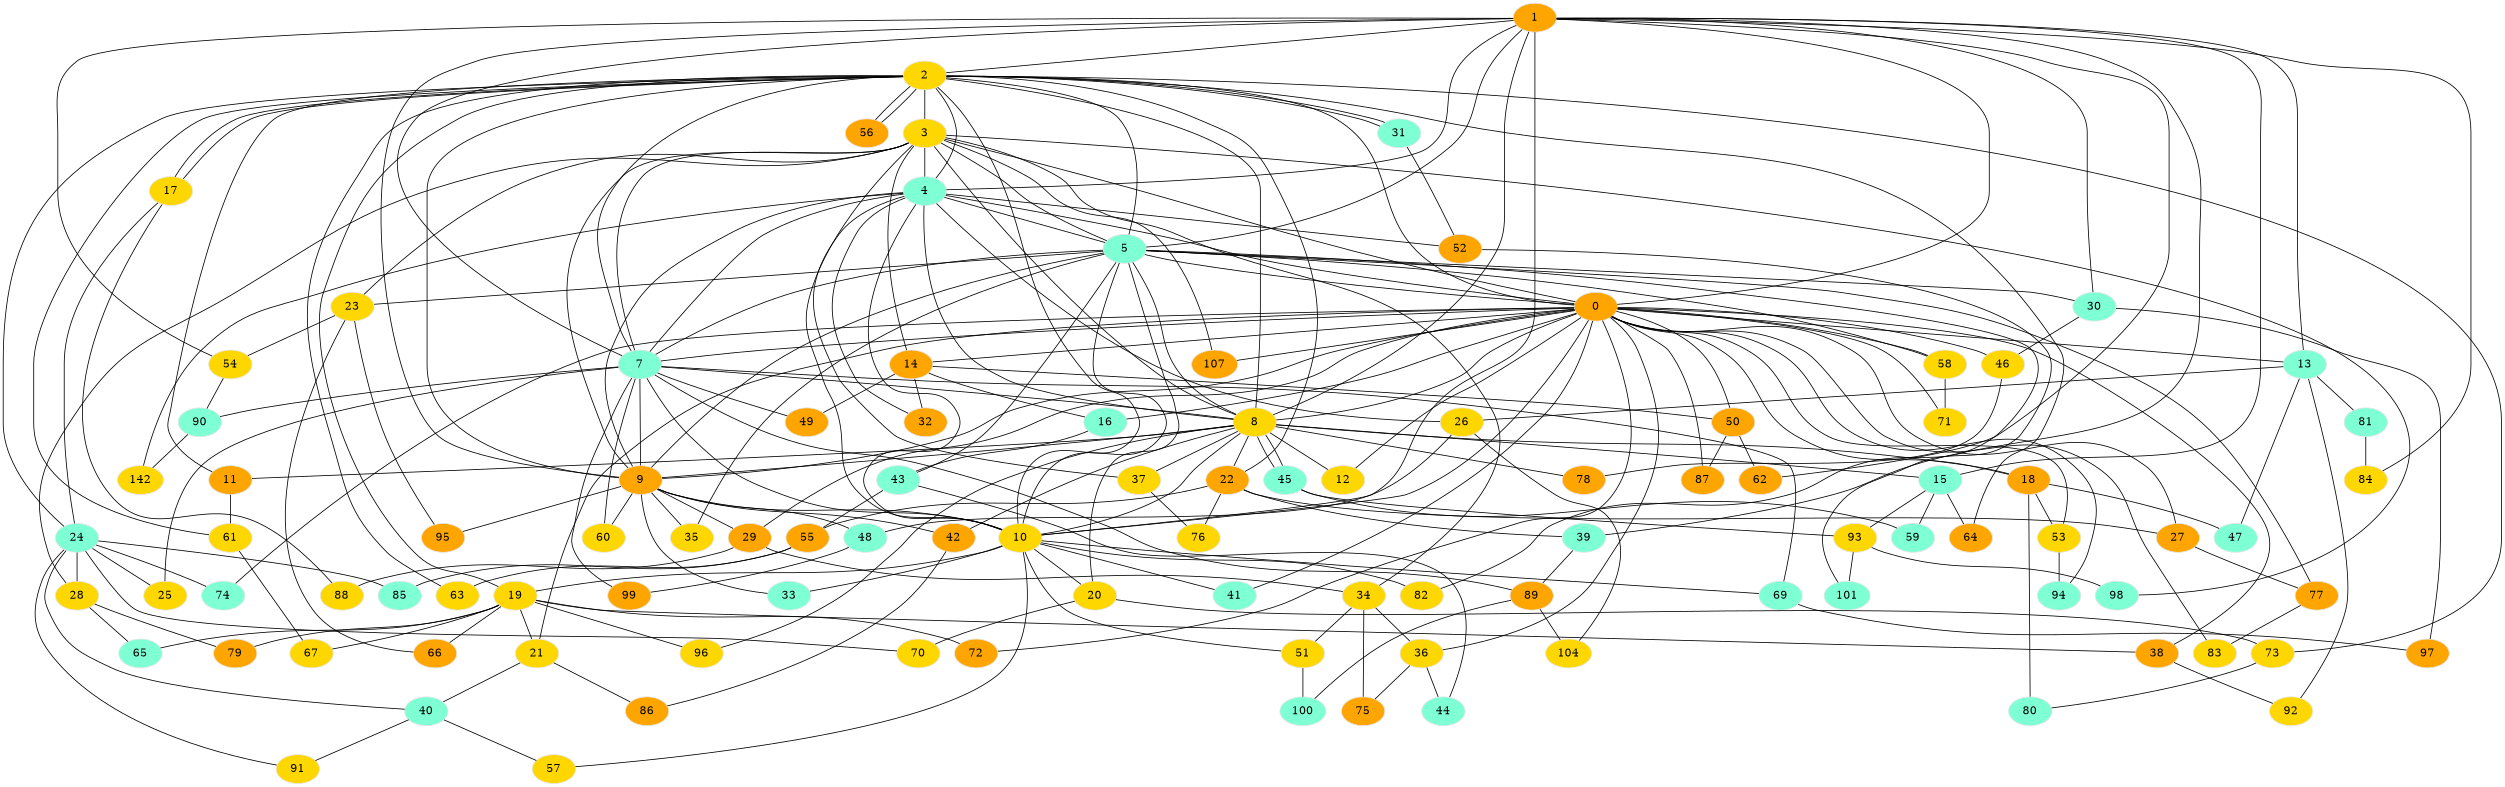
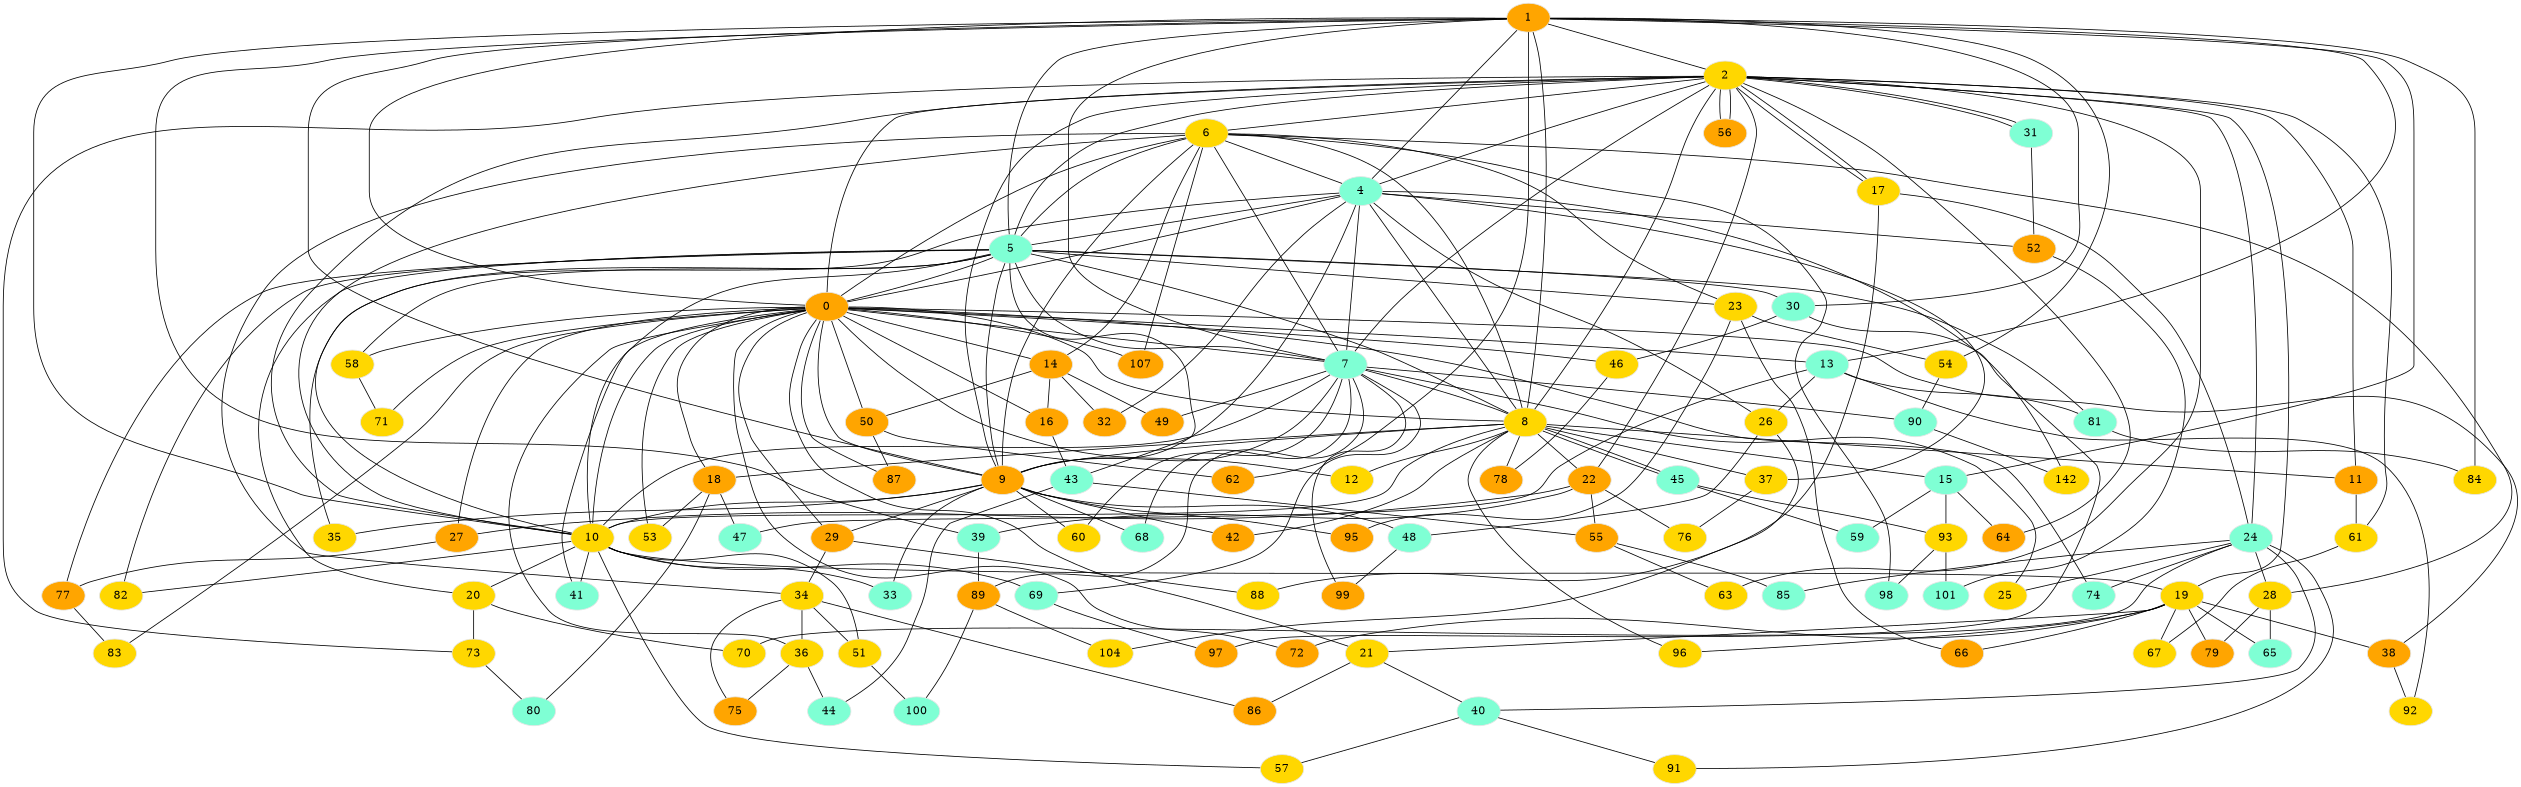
node "3": label "3" -> "6"
edge "5" -- "81": added
node "16": fillcolor aquamarine -> orange
node "68": added
node "94": removed
edge "42" -- "86": now "34" -- "86"
